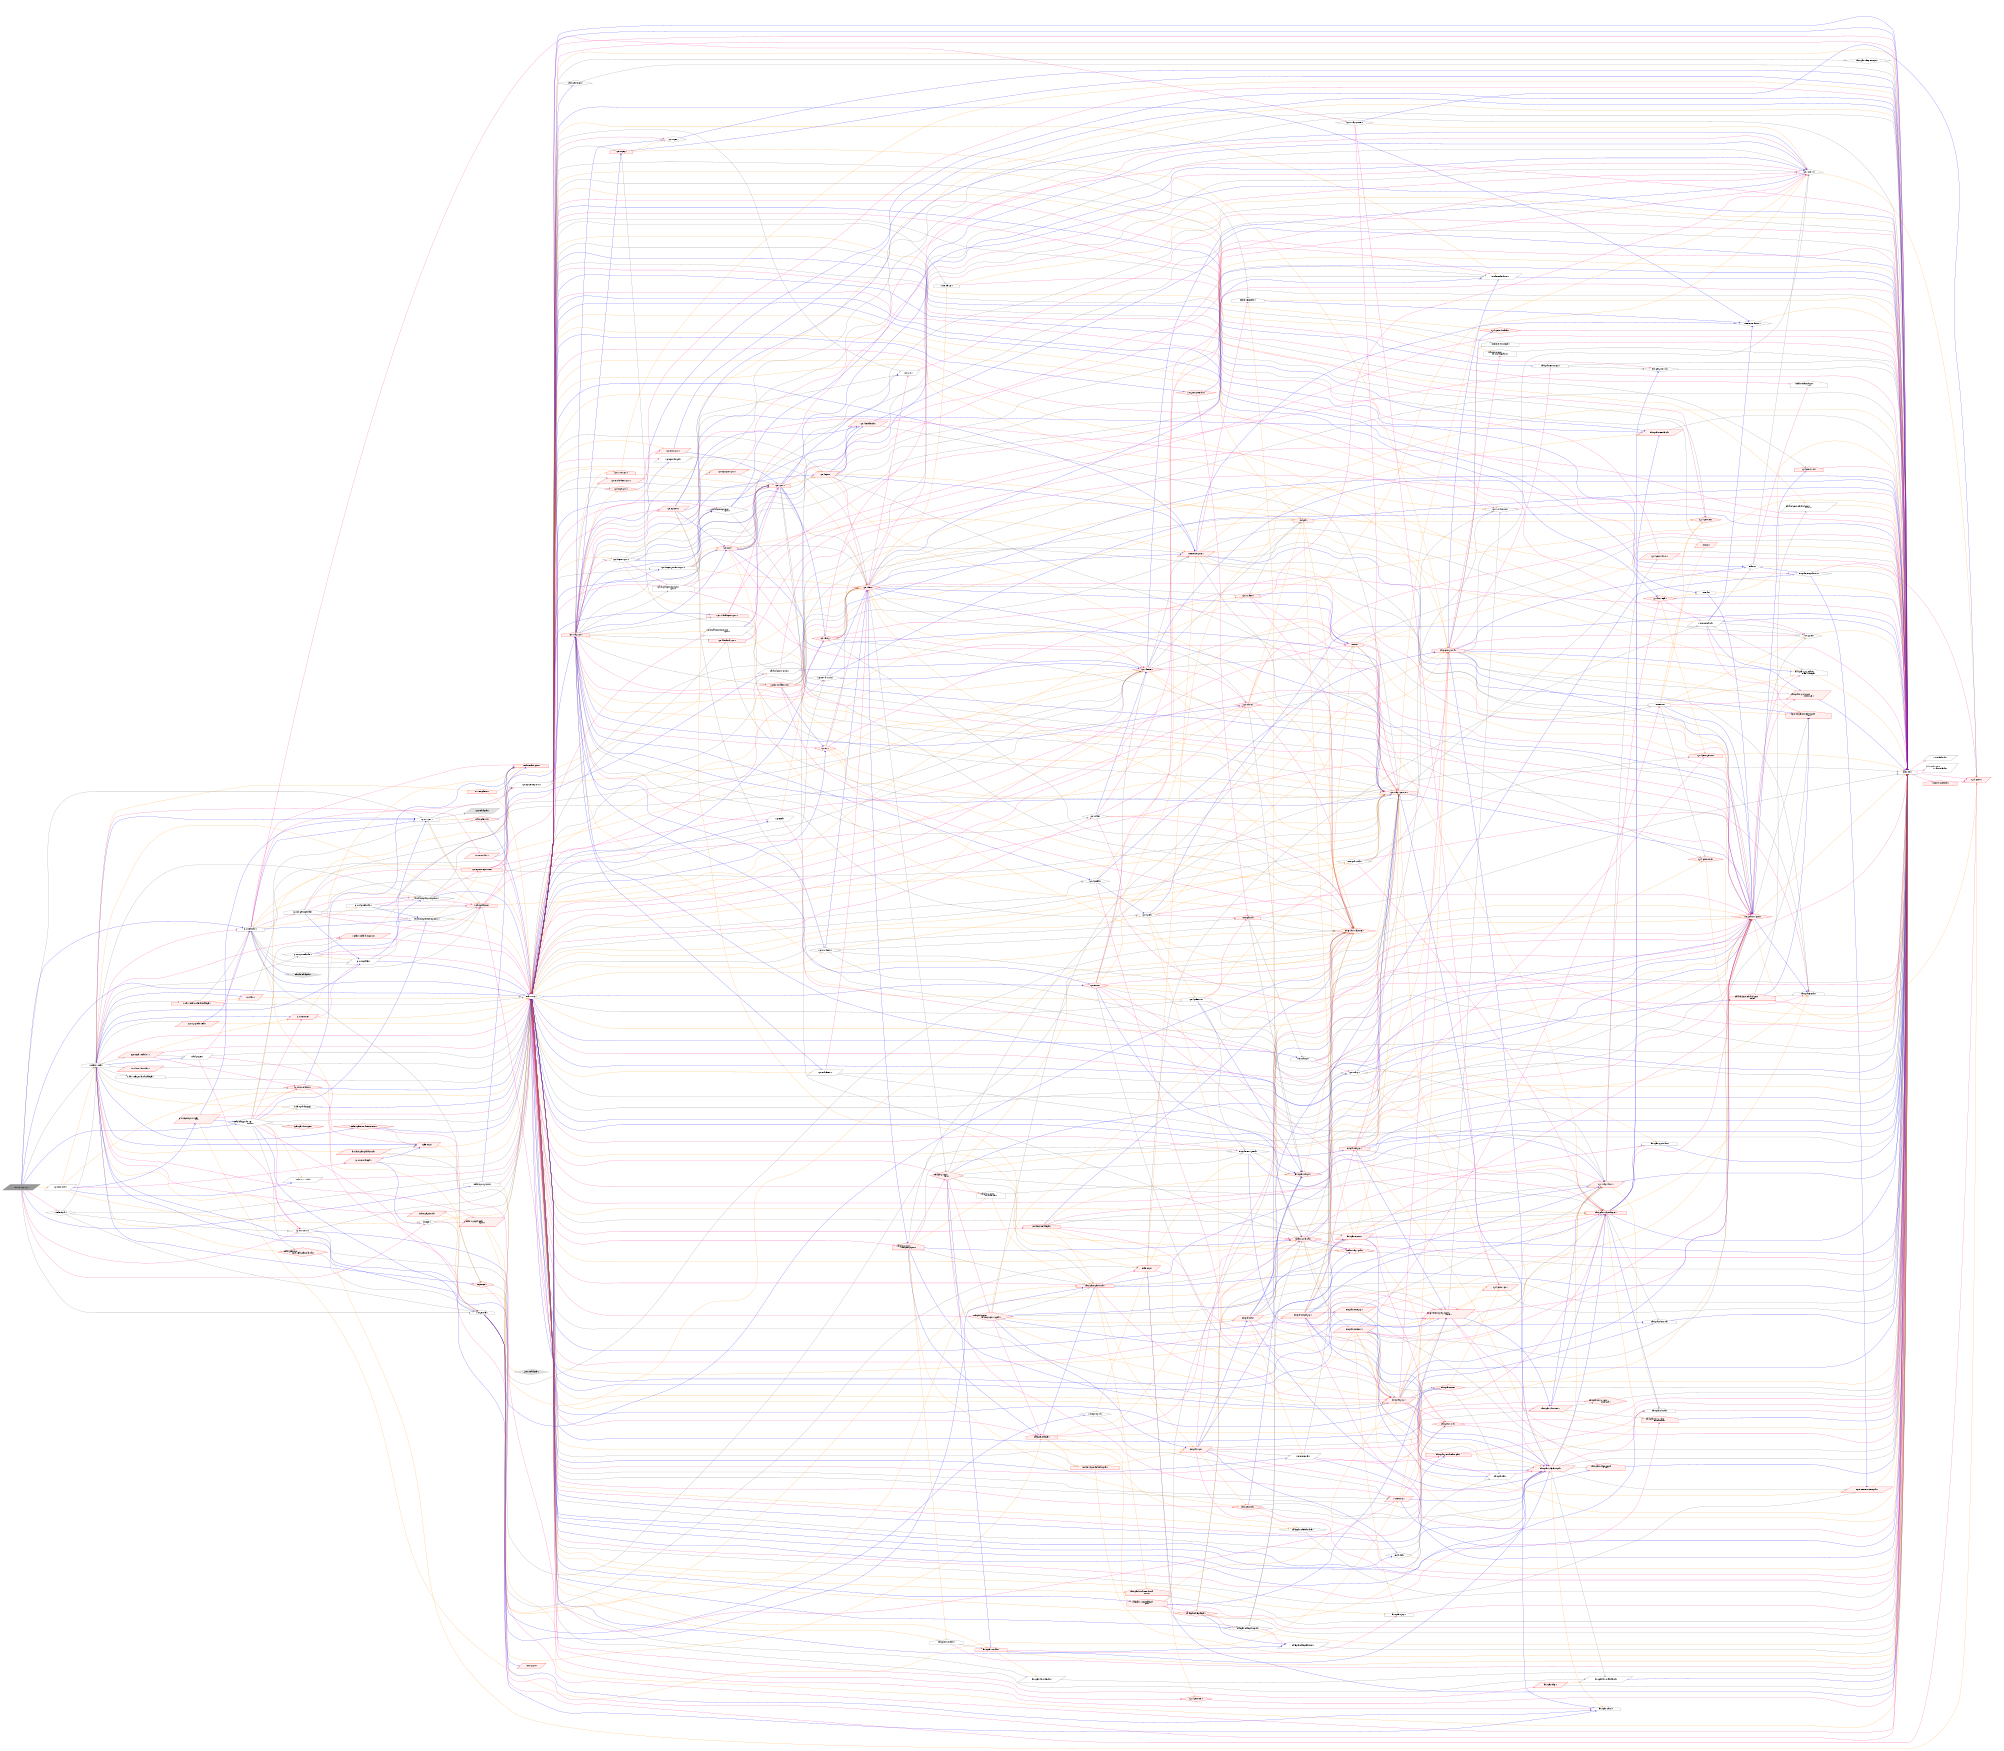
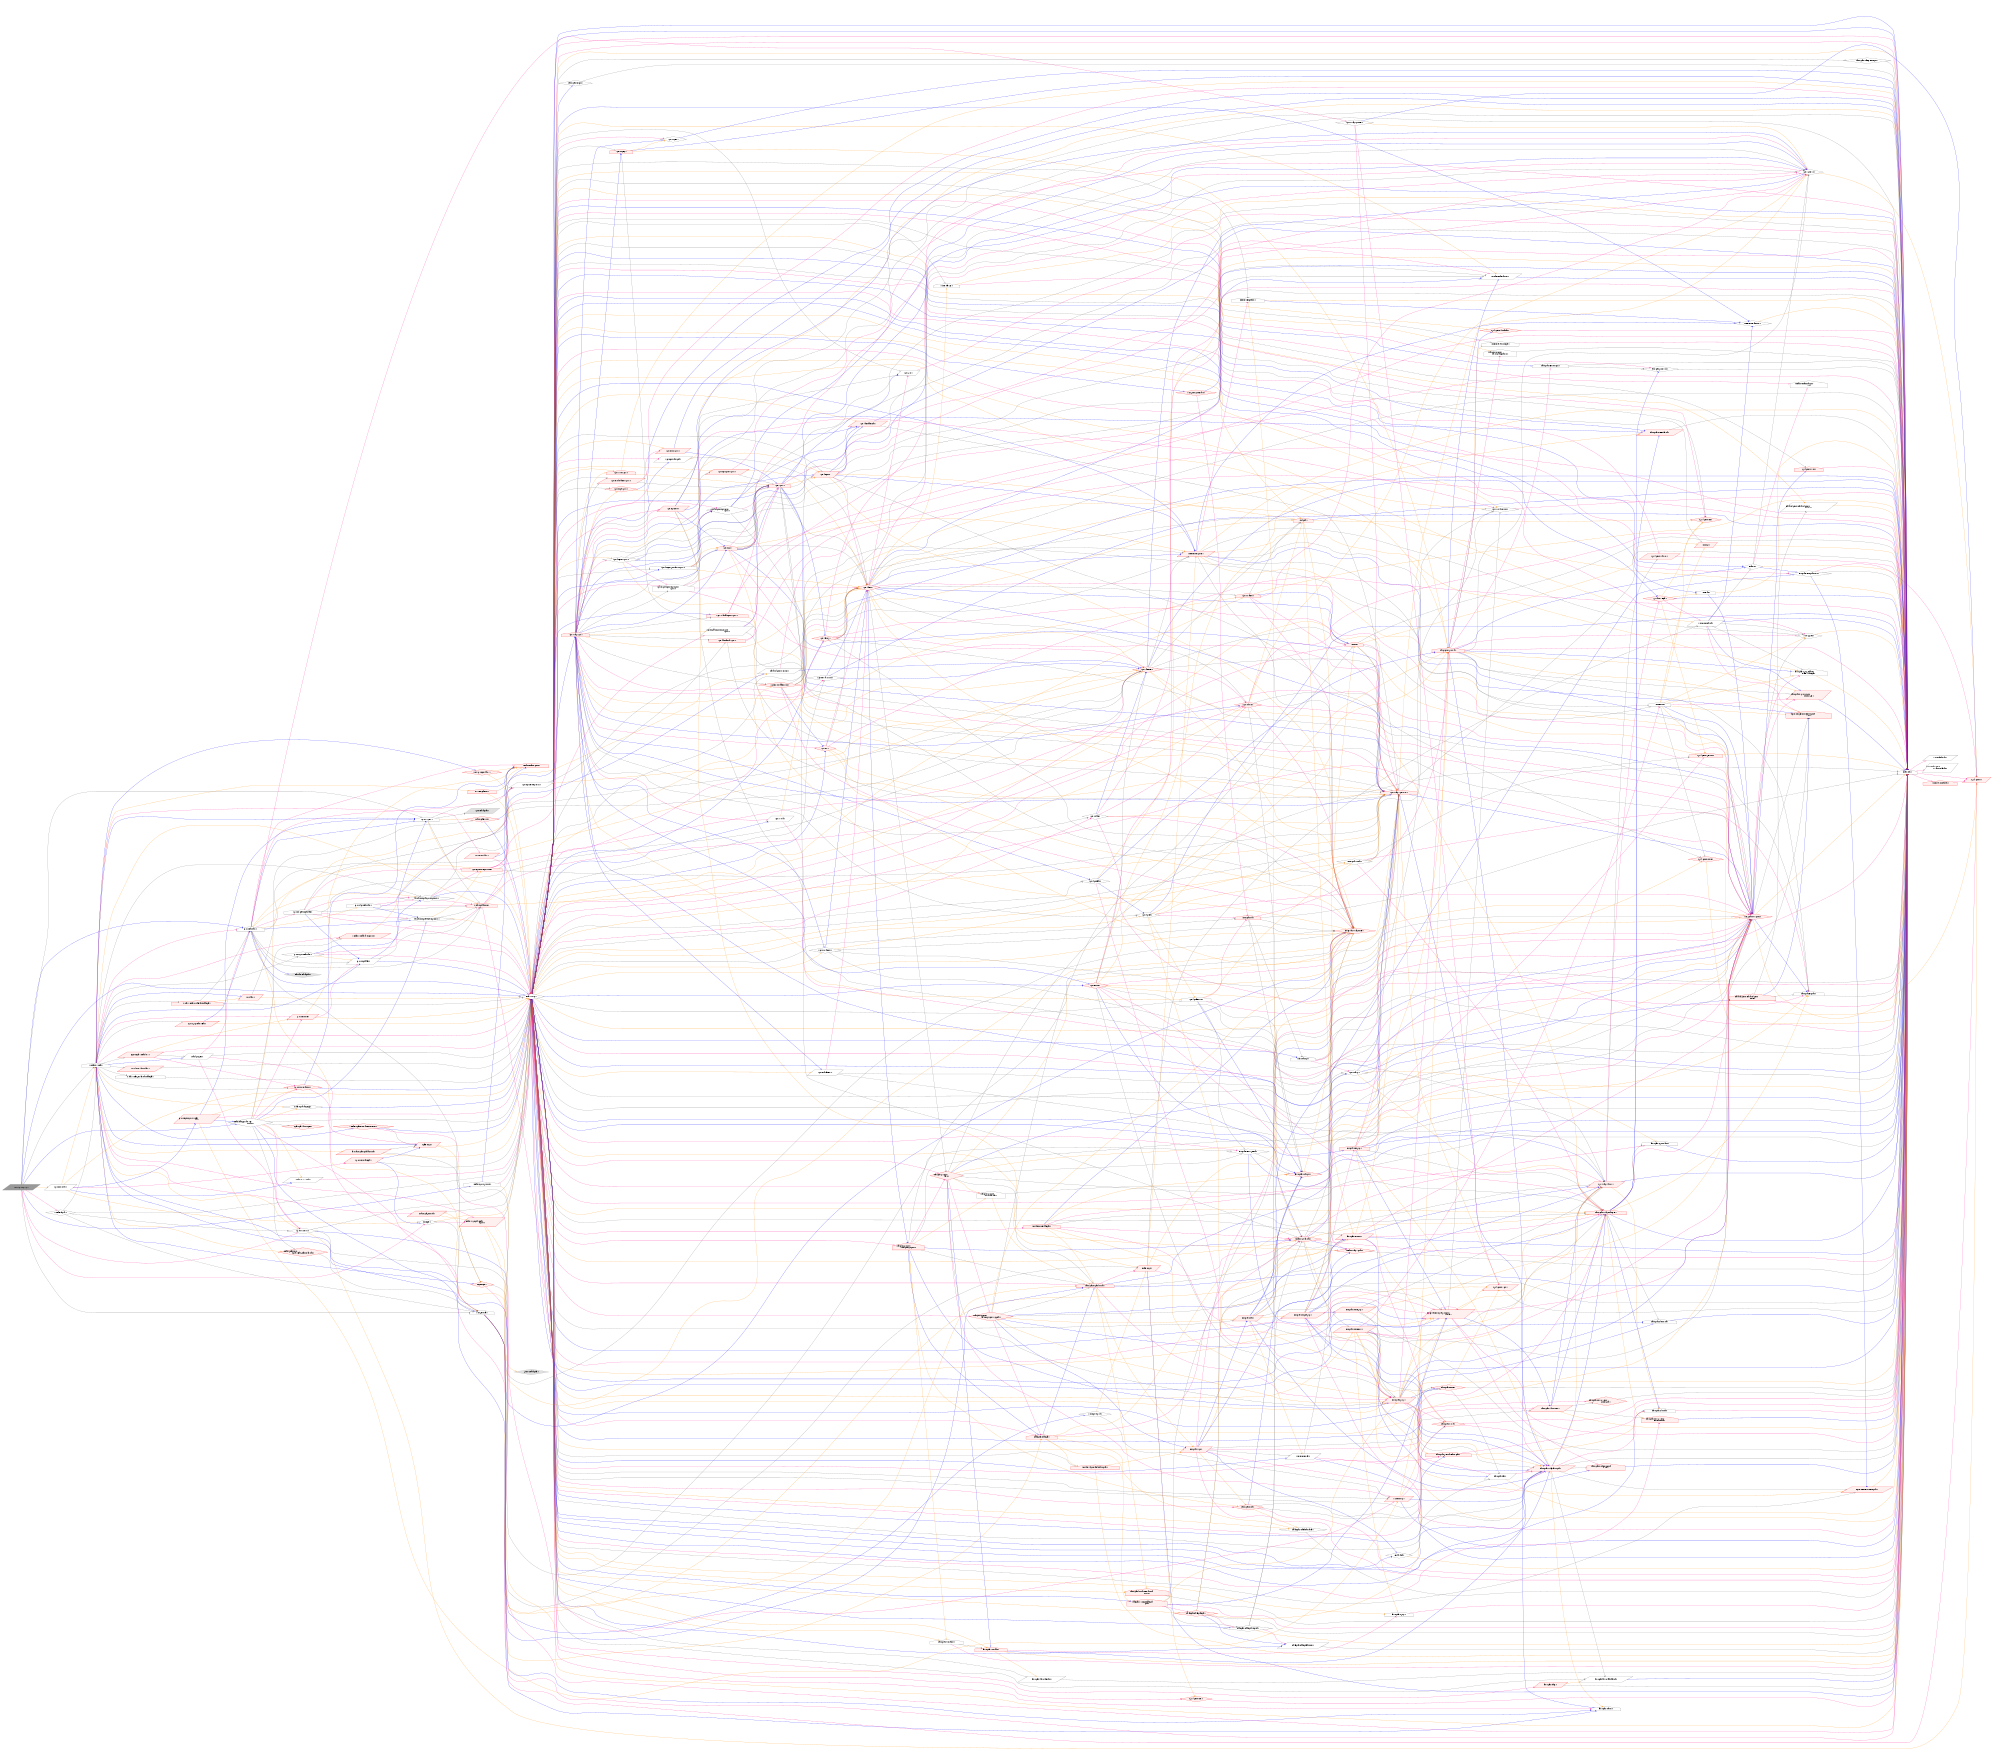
node "Input/NavigationReply.h": added
node "Math/Edge.h": label "Math/Edge.h" -> "Math/Invoke.h"
edge "Widgets/SWidget.h" -> "Layout/Clipping.h": color blue -> deeppink
node "Misc/TVariant.h": removed
